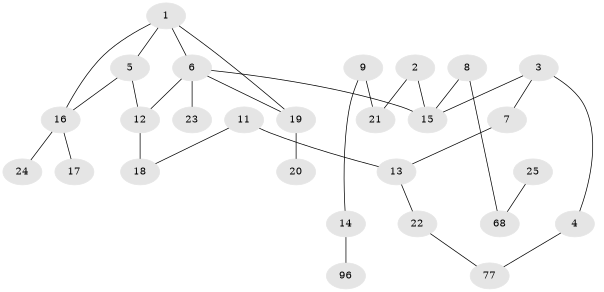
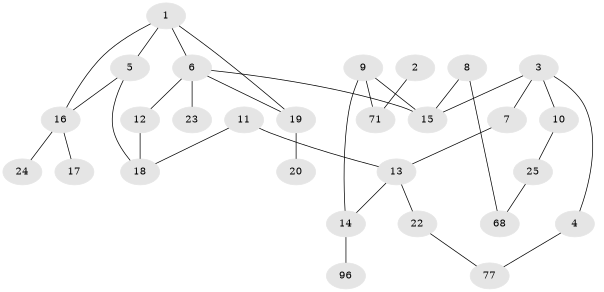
edge "5" -- "12": now "5" -- "18"
edge "2" -- "15": now "9" -- "15"
node "21": label "21" -> "71"
node "10": added
edge "13" -- "14": added
